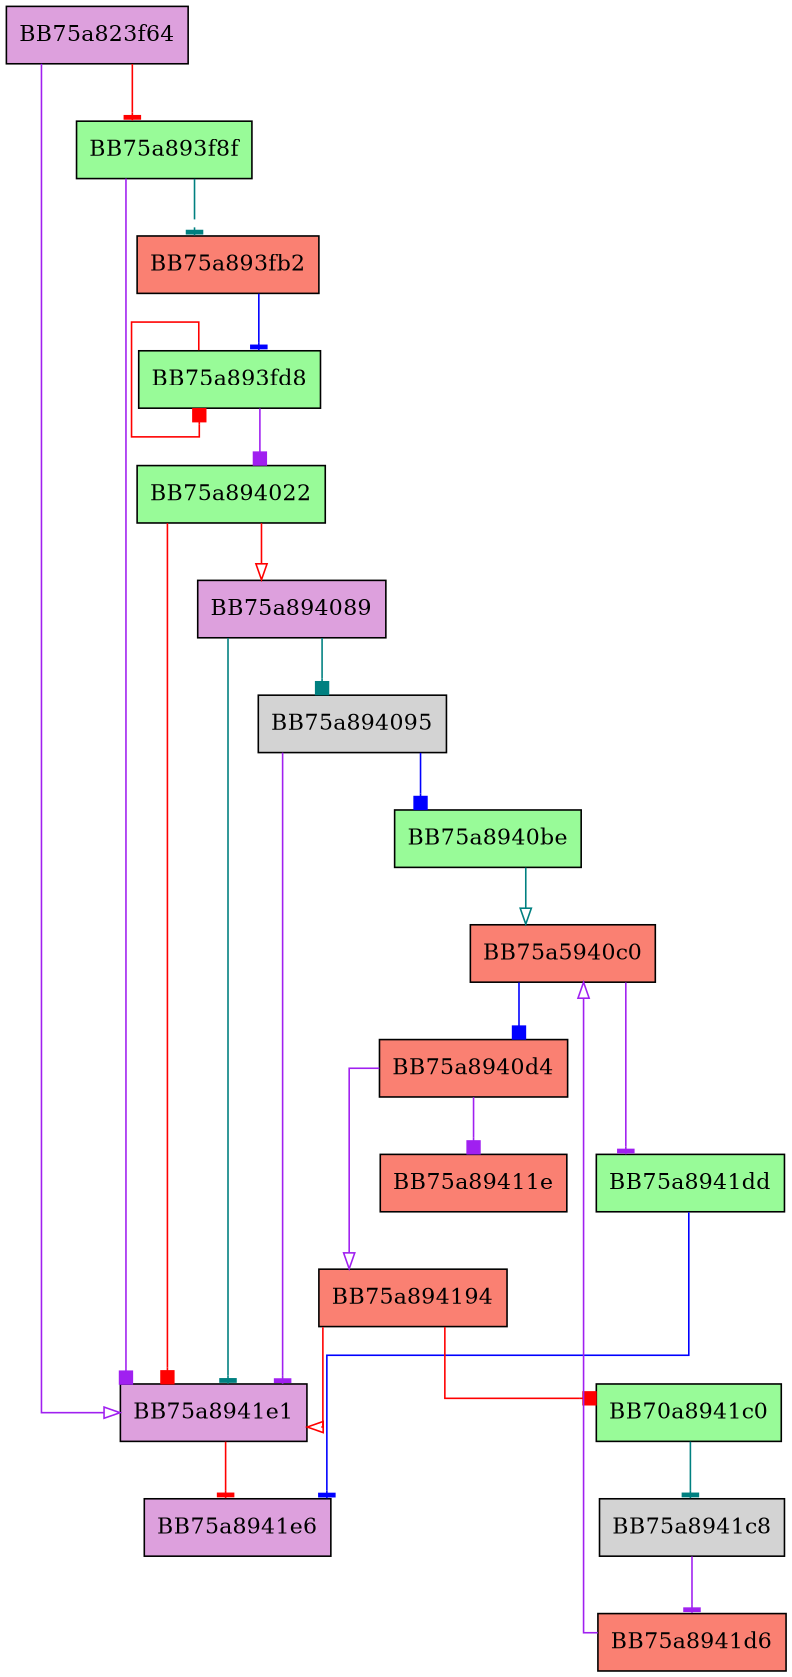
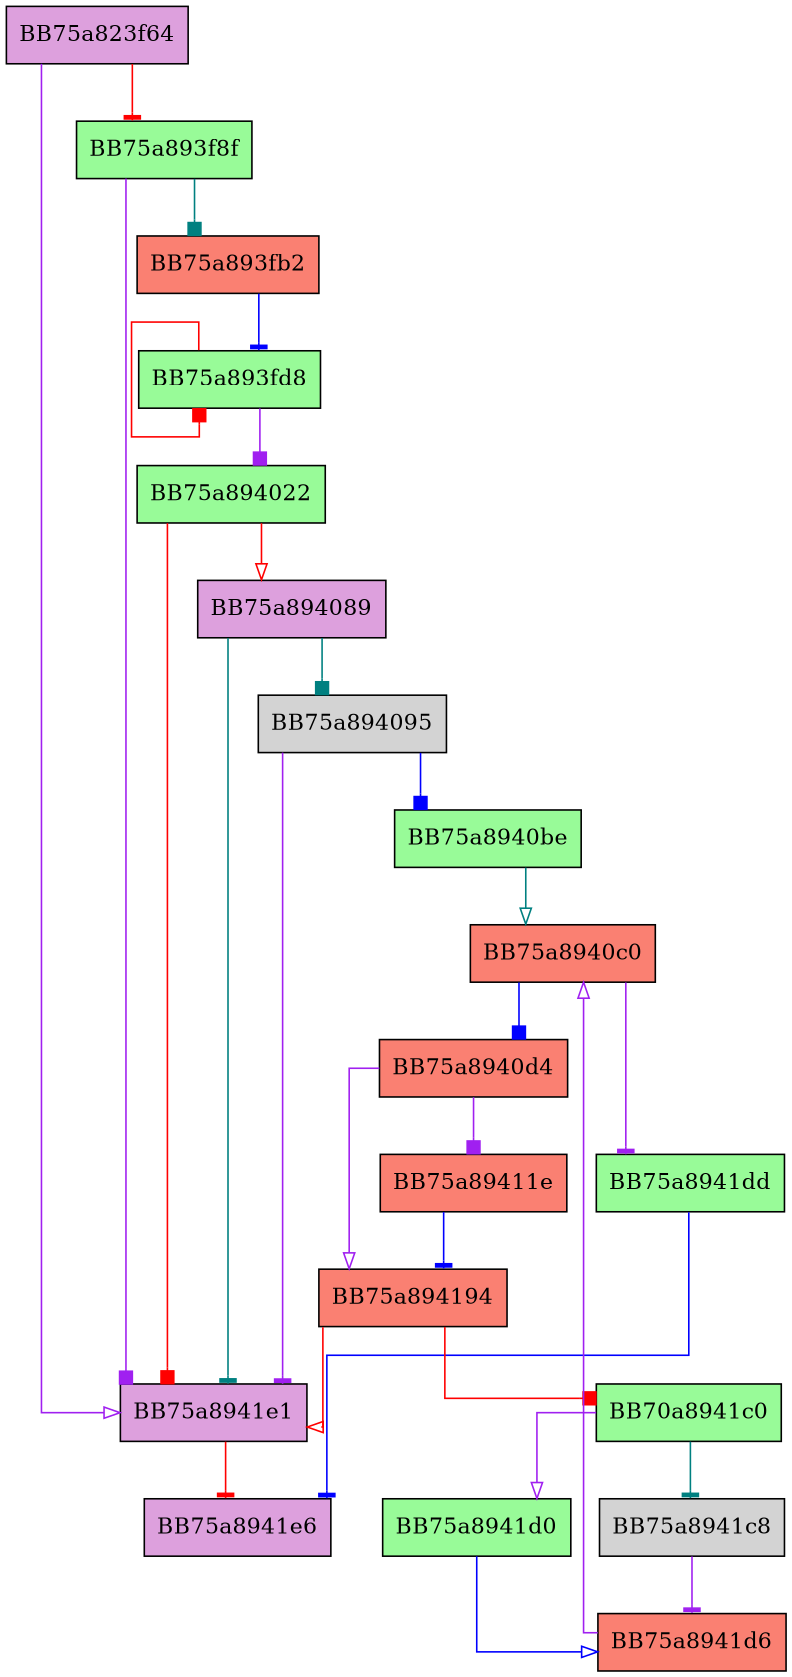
edge "BB75a893f8f" -> "BB75a893fb2": arrowhead tee -> box
node "BB75a5940c0": label "BB75a5940c0" -> "BB75a8940c0"
edge "BB75a89411e" -> "BB75a894194": added
node "BB75a8941d0": added
